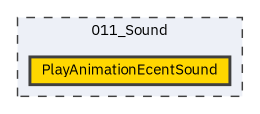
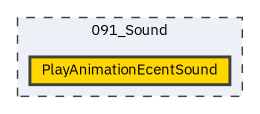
cluster "011_Sound": label "011_Sound" -> "091_Sound"
